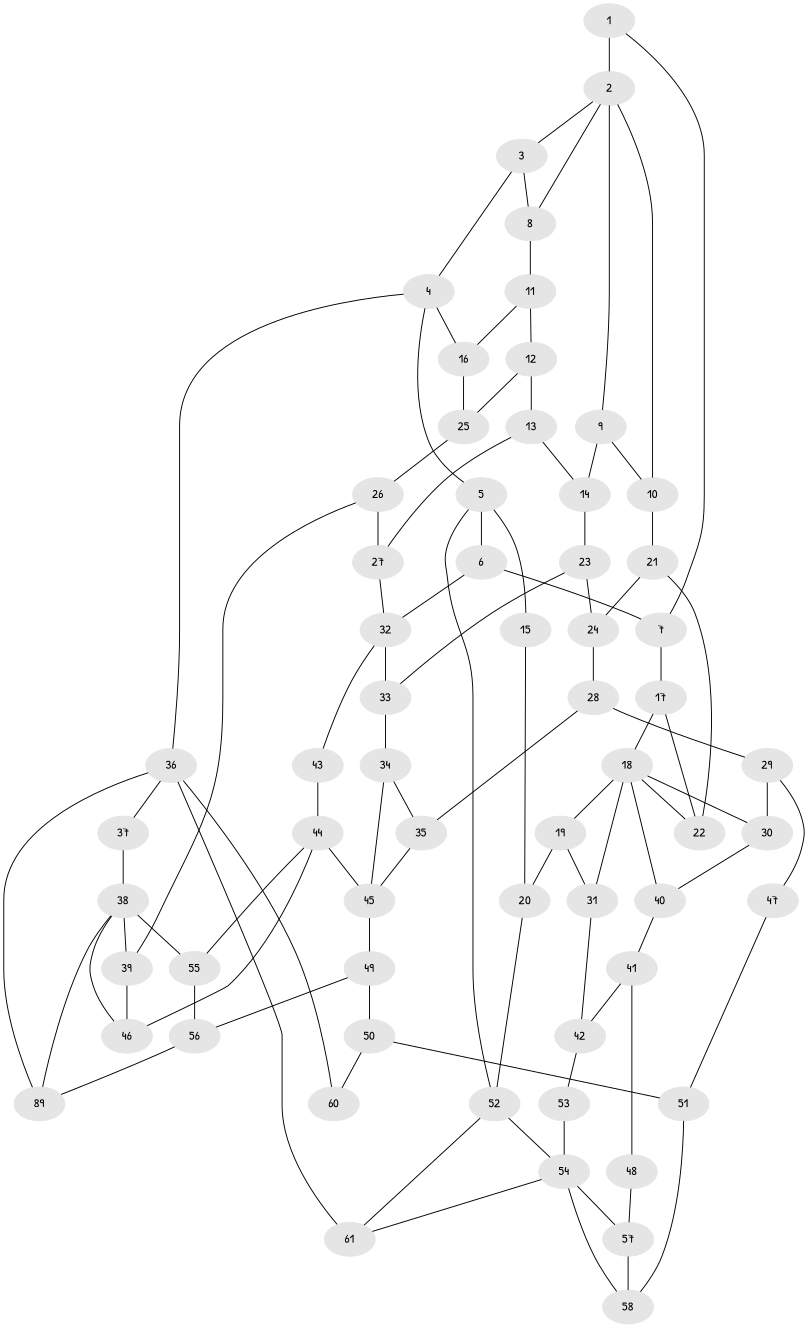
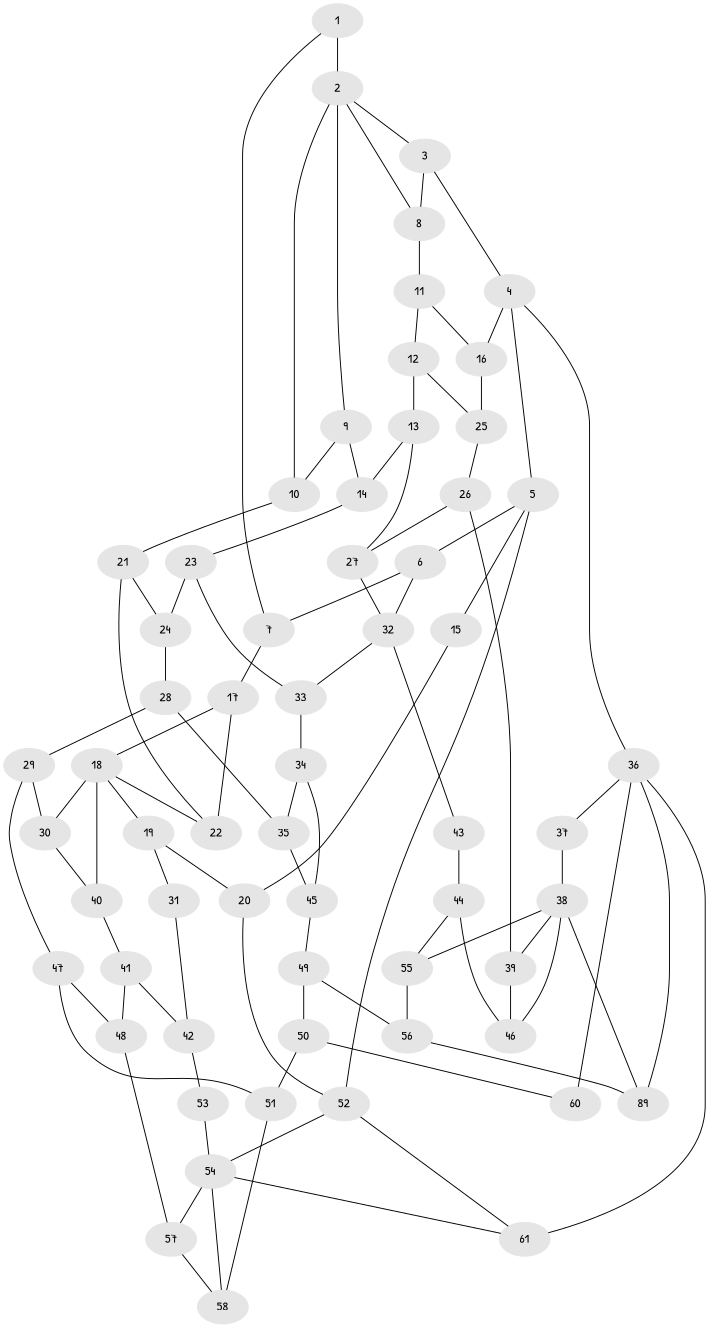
edge "18" -- "31": removed
edge "44" -- "45": removed
edge "47" -- "48": added
